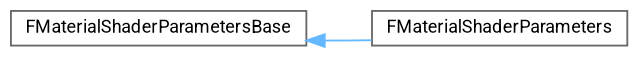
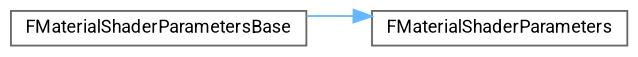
edge "FMaterialShaderParameters" -> "FMaterialShaderParametersBase": reversed
